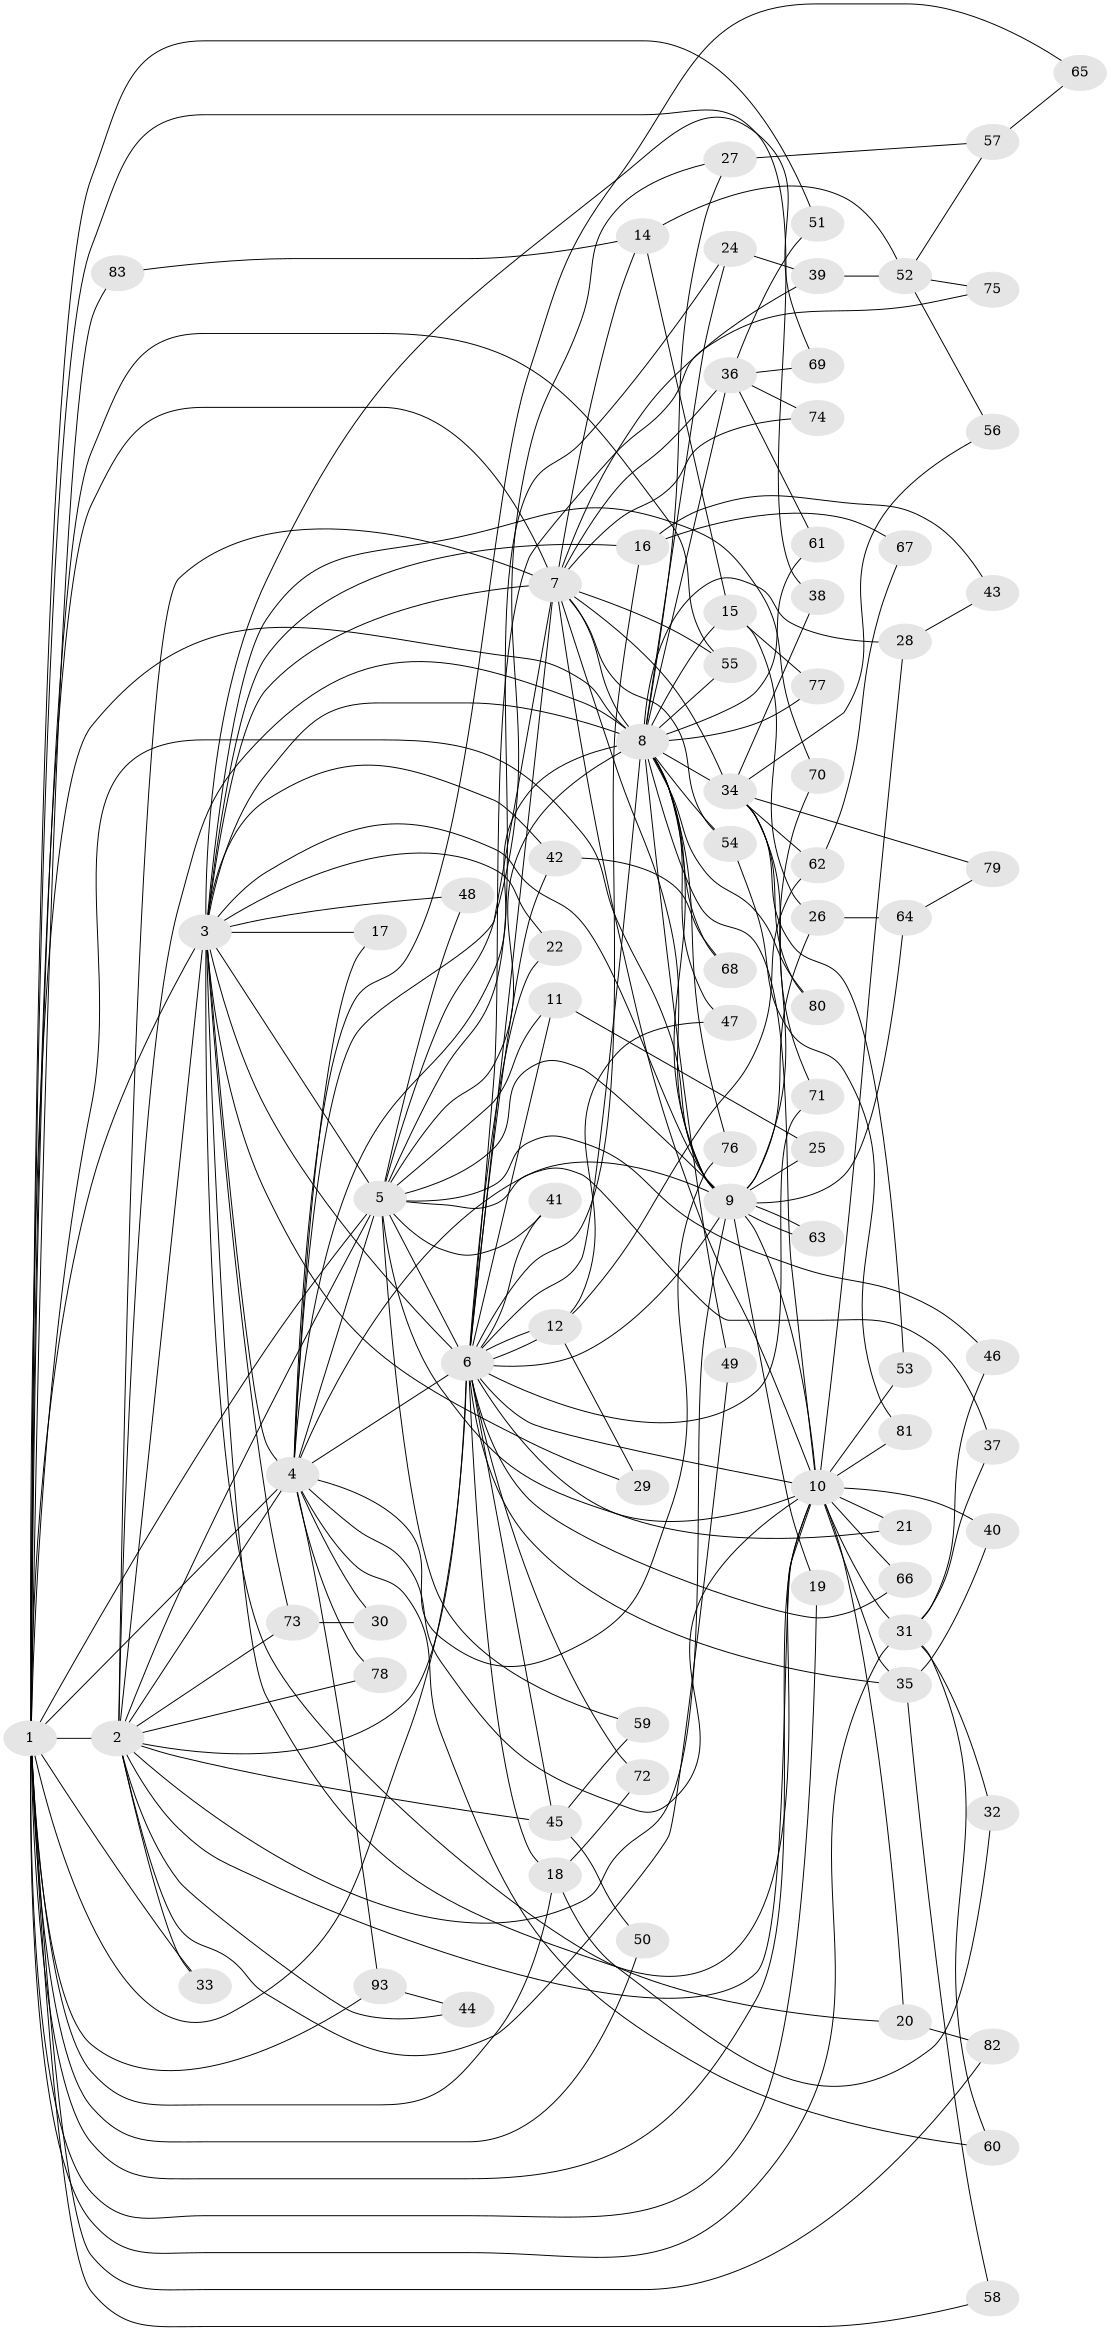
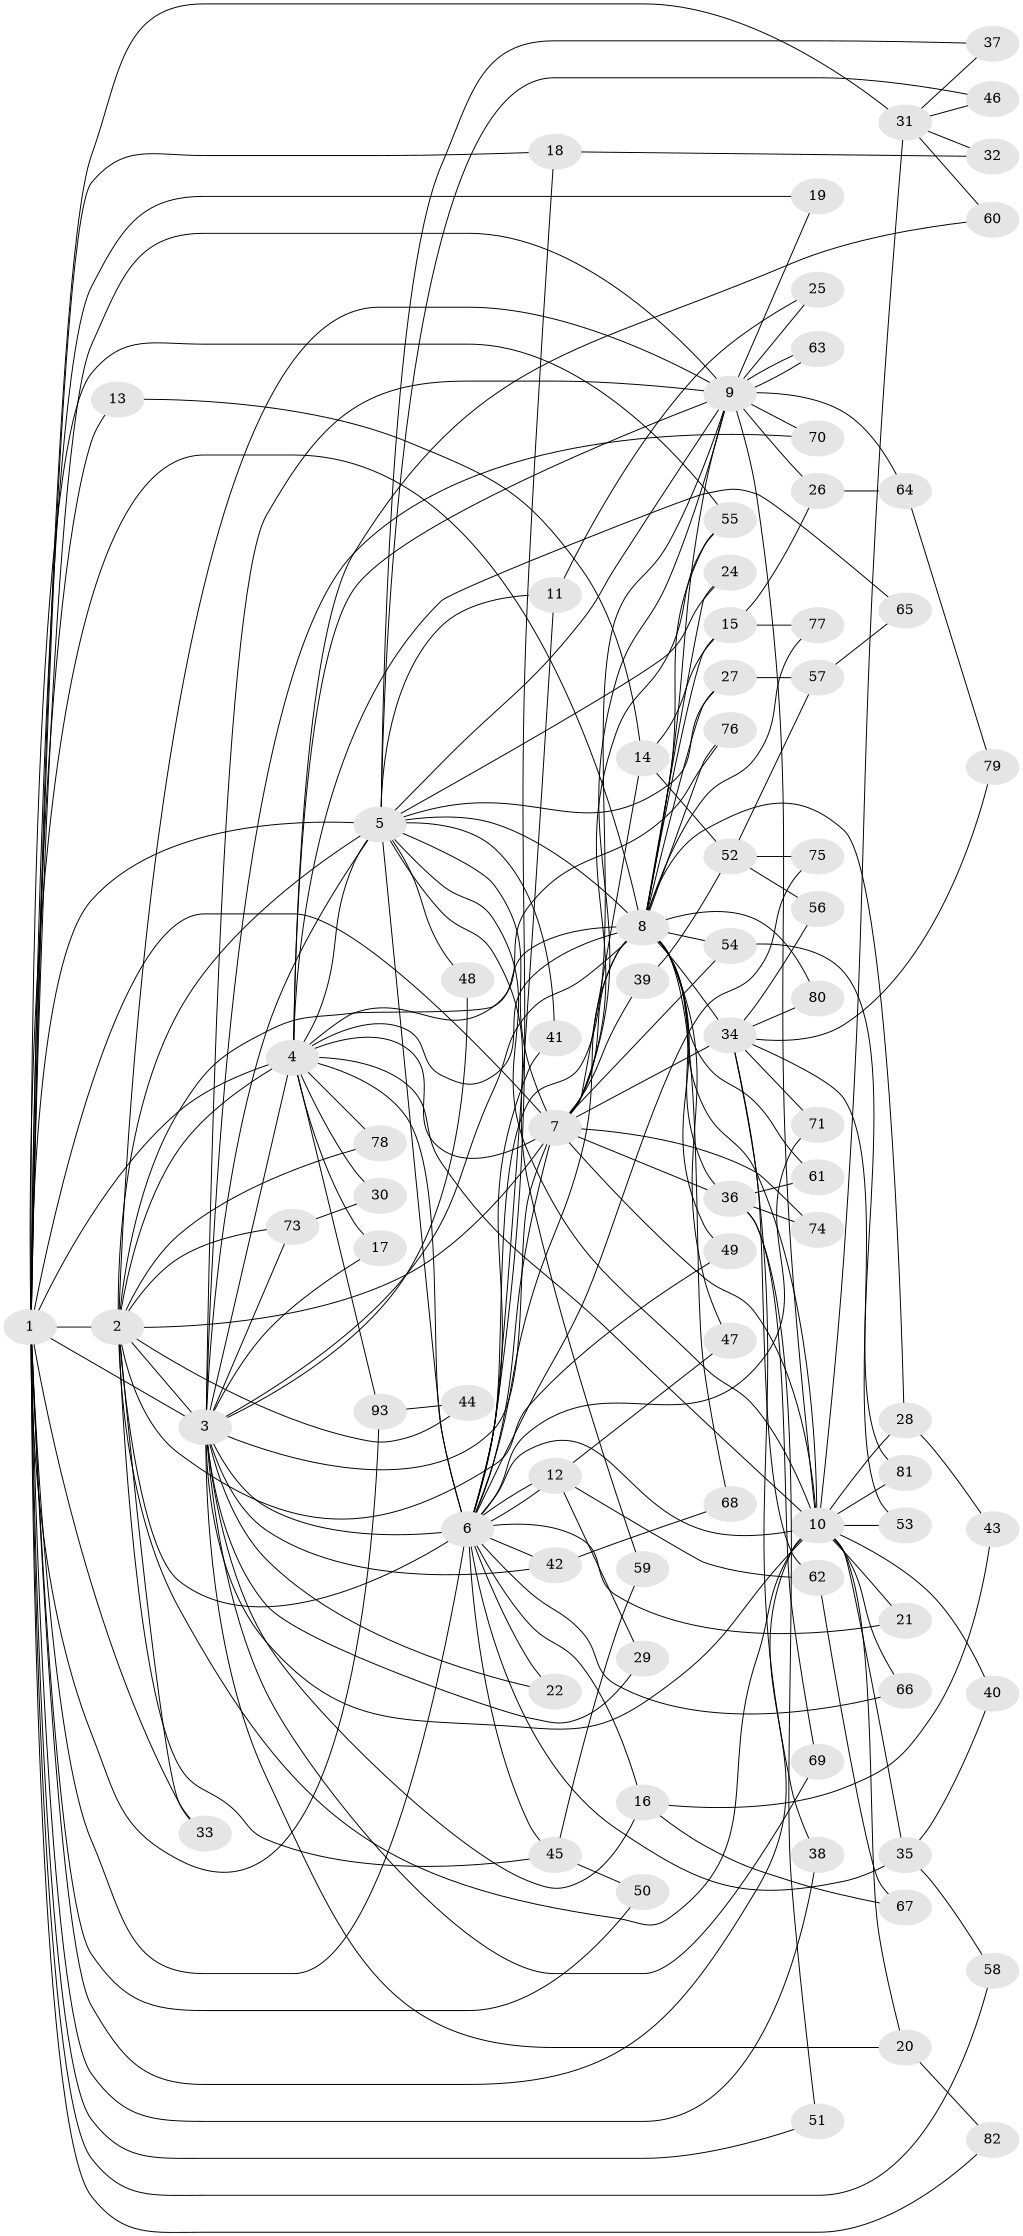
edge "24" -- "39": removed
node "83": label "83" -> "13"
edge "5" -- "7": added
node "72": removed
